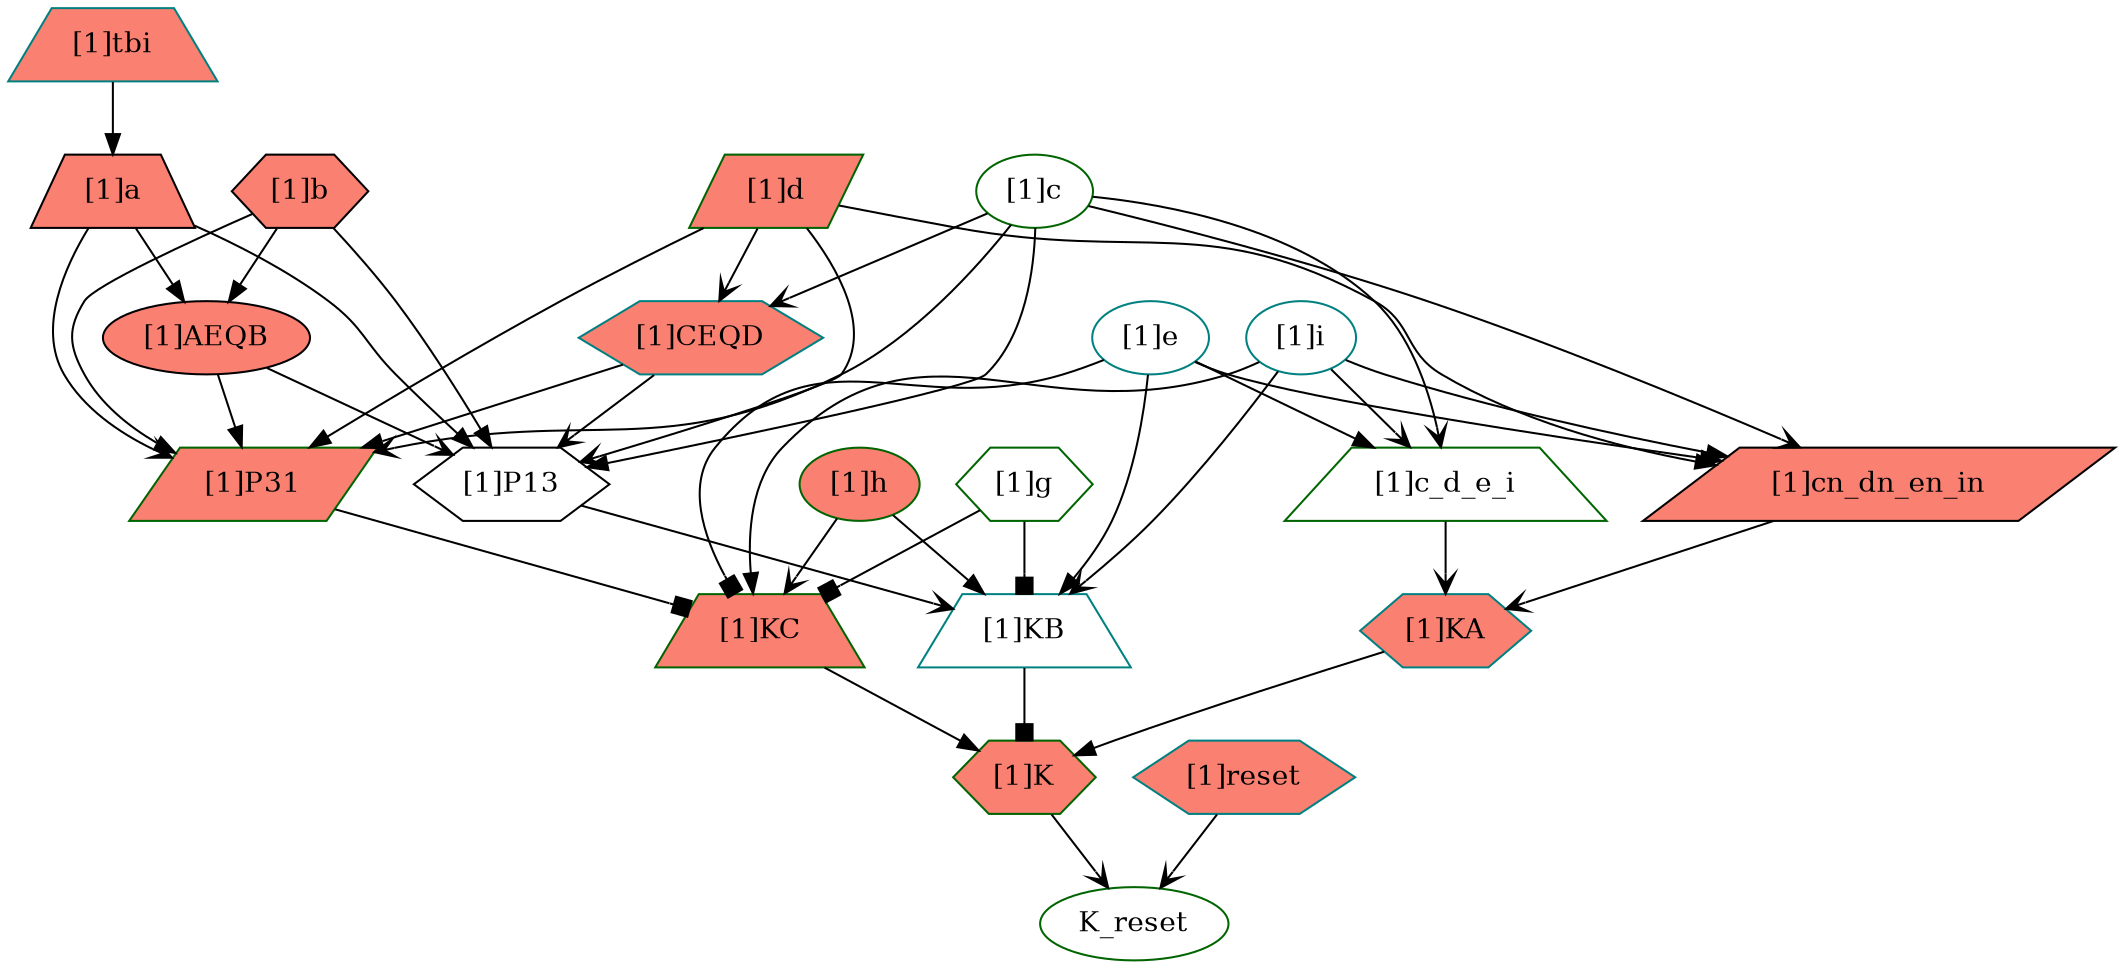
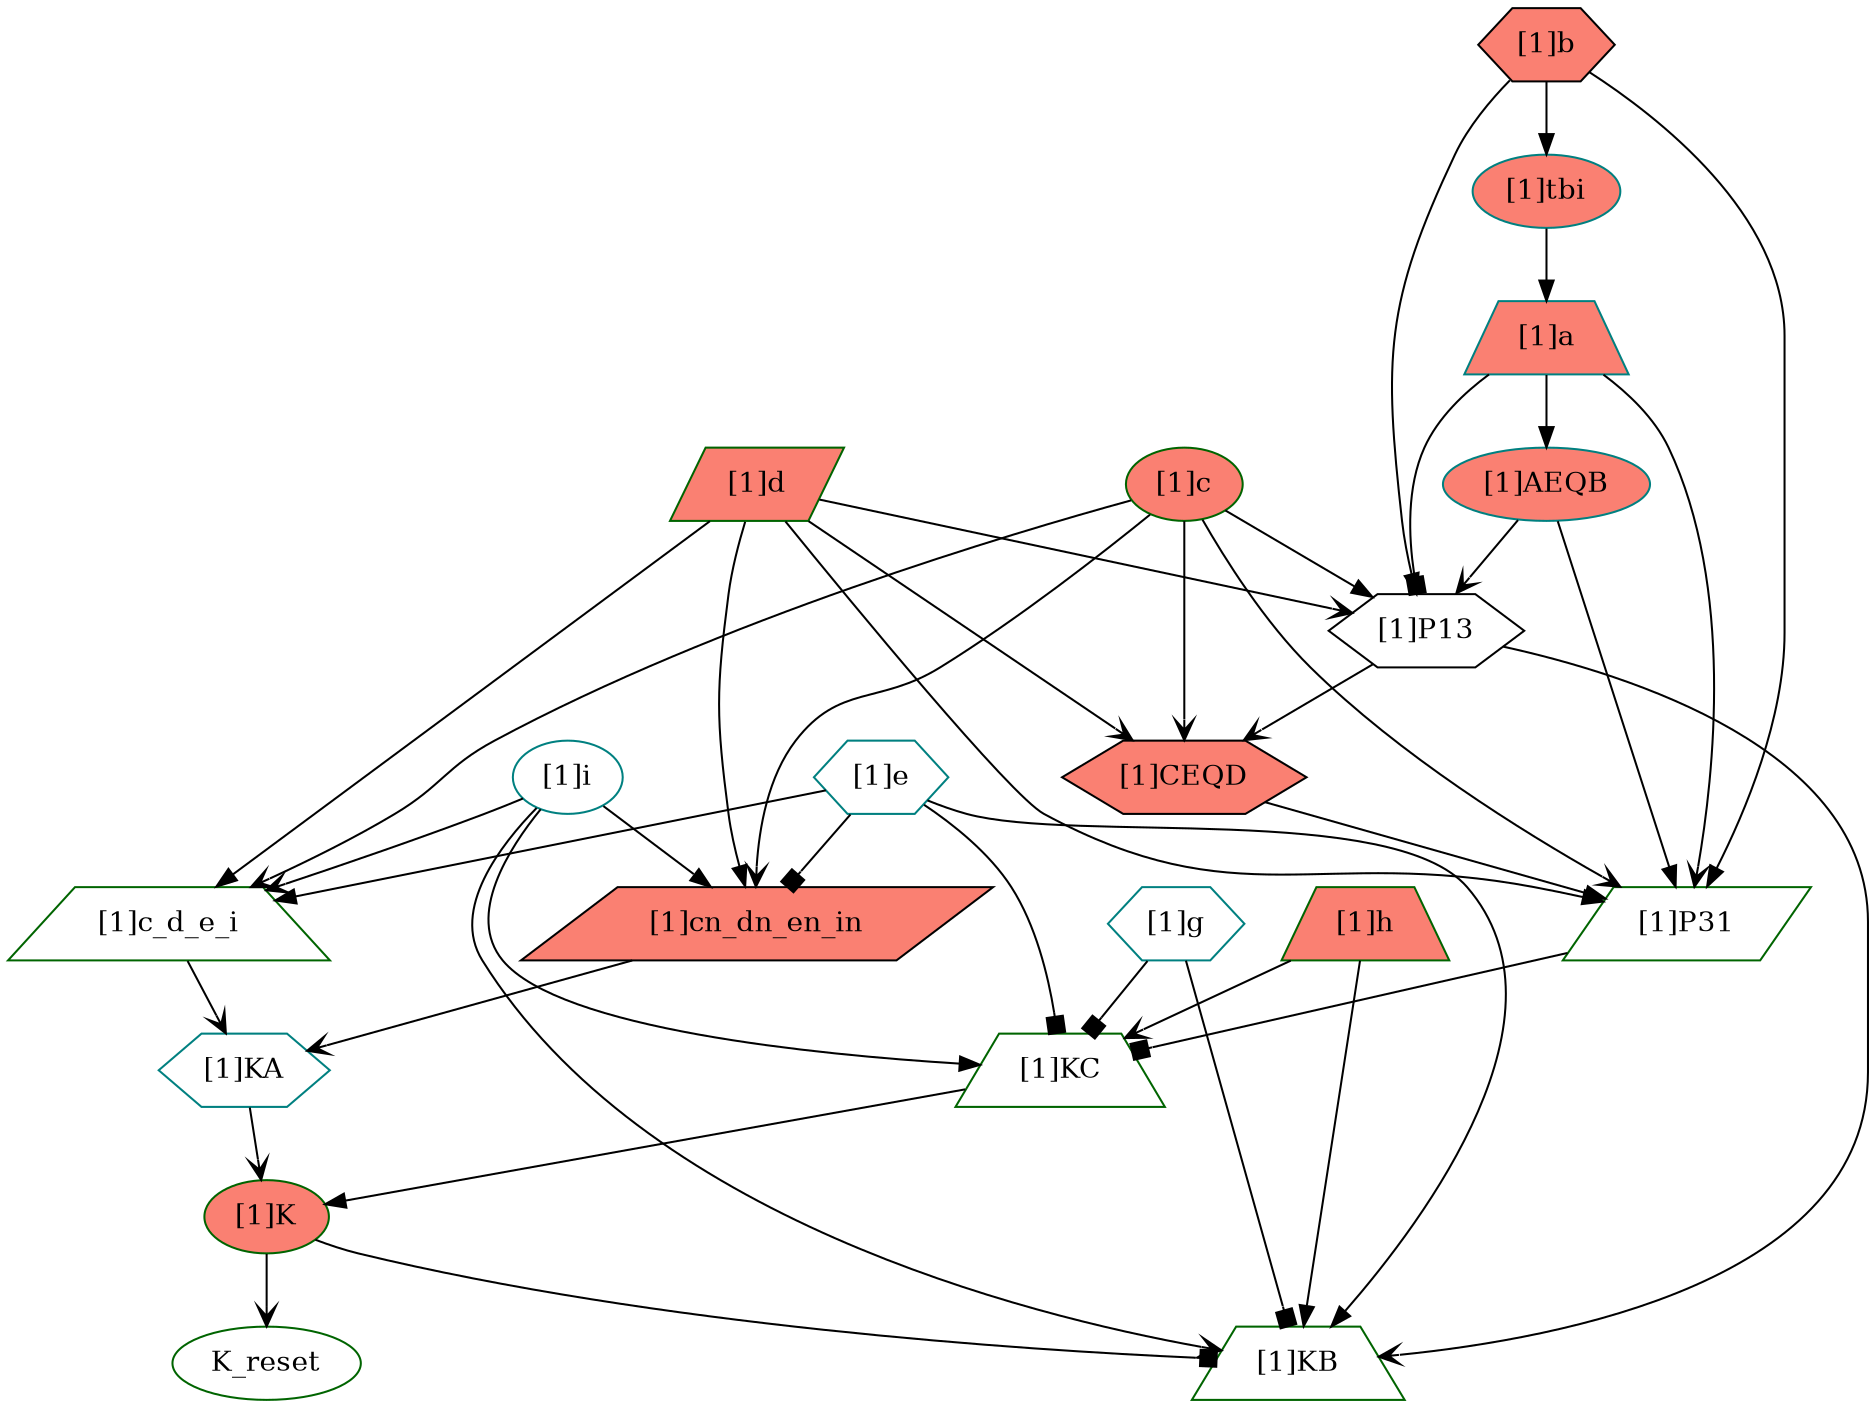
node "[1]tbi": shape trapezium -> ellipse
node "[1]a": color black -> teal
node "[1]c": fillcolor white -> salmon
edge "[1]b" -> "[1]AEQB": now "[1]b" -> "[1]tbi"
edge "[1]a" -> "[1]P13": arrowhead normal -> box
node "[1]AEQB": color black -> teal
node "[1]CEQD": color teal -> black
node "[1]e": shape ellipse -> hexagon
edge "[1]CEQD" -> "[1]P13": reversed
edge "[1]e" -> "[1]cn_dn_en_in": arrowhead normal -> box
node "[1]P31": fillcolor salmon -> white
node "[1]h": shape ellipse -> trapezium
node "[1]g": color darkgreen -> teal
node "[1]KC": fillcolor salmon -> white
node "[1]KB": color teal -> darkgreen
node "[1]KA": fillcolor salmon -> white
edge "[1]KB" -> "[1]K": reversed
edge "[1]d" -> "[1]c_d_e_i": added
edge "[1]KA" -> "[1]K": arrowhead normal -> vee
node "[1]K": shape hexagon -> ellipse
node "[1]reset": removed
